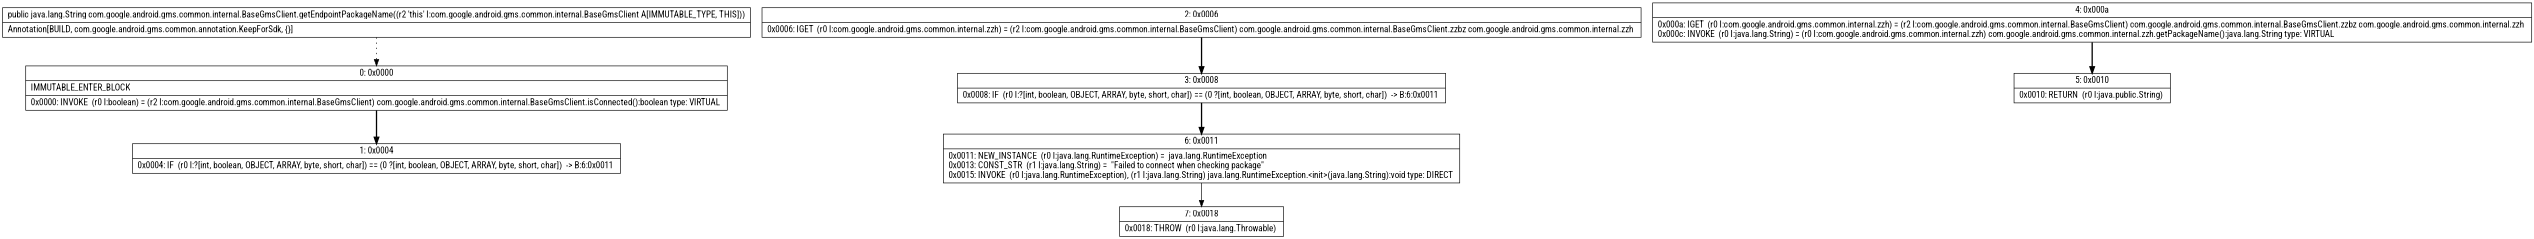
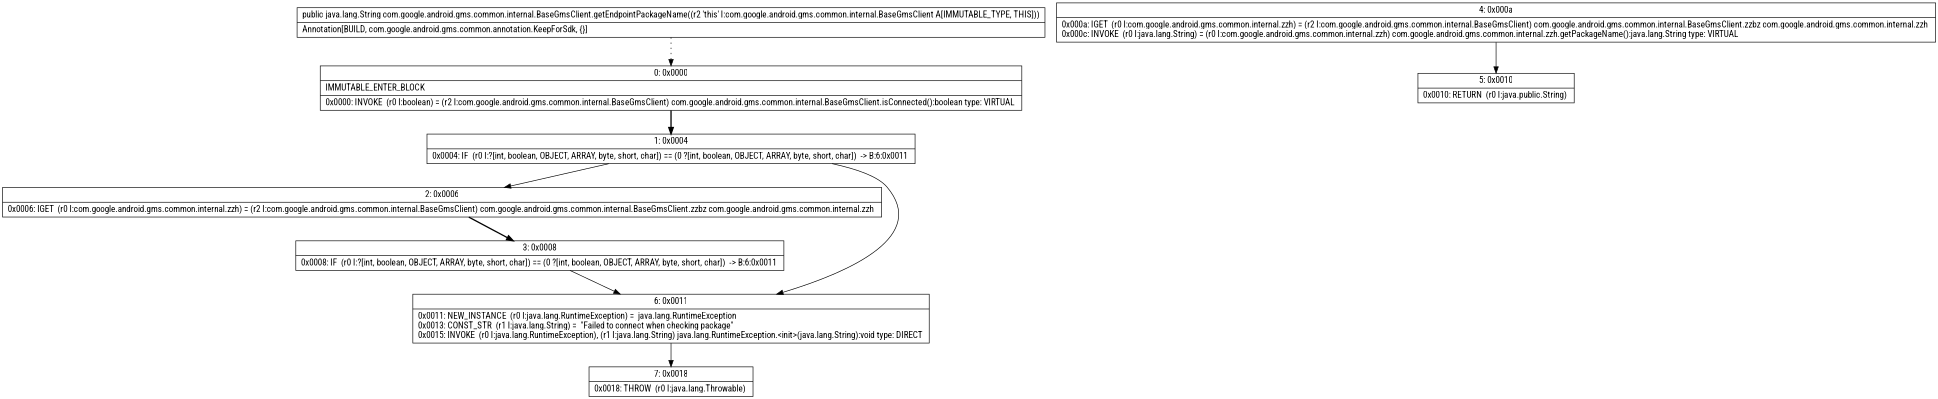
edge "4: 0x000a" -> "5: 0x0010": style bold -> solid
edge "3: 0x0008" -> "6: 0x0011": style bold -> solid
edge "1: 0x0004" -> "2: 0x0006": added
edge "1: 0x0004" -> "6: 0x0011": added
